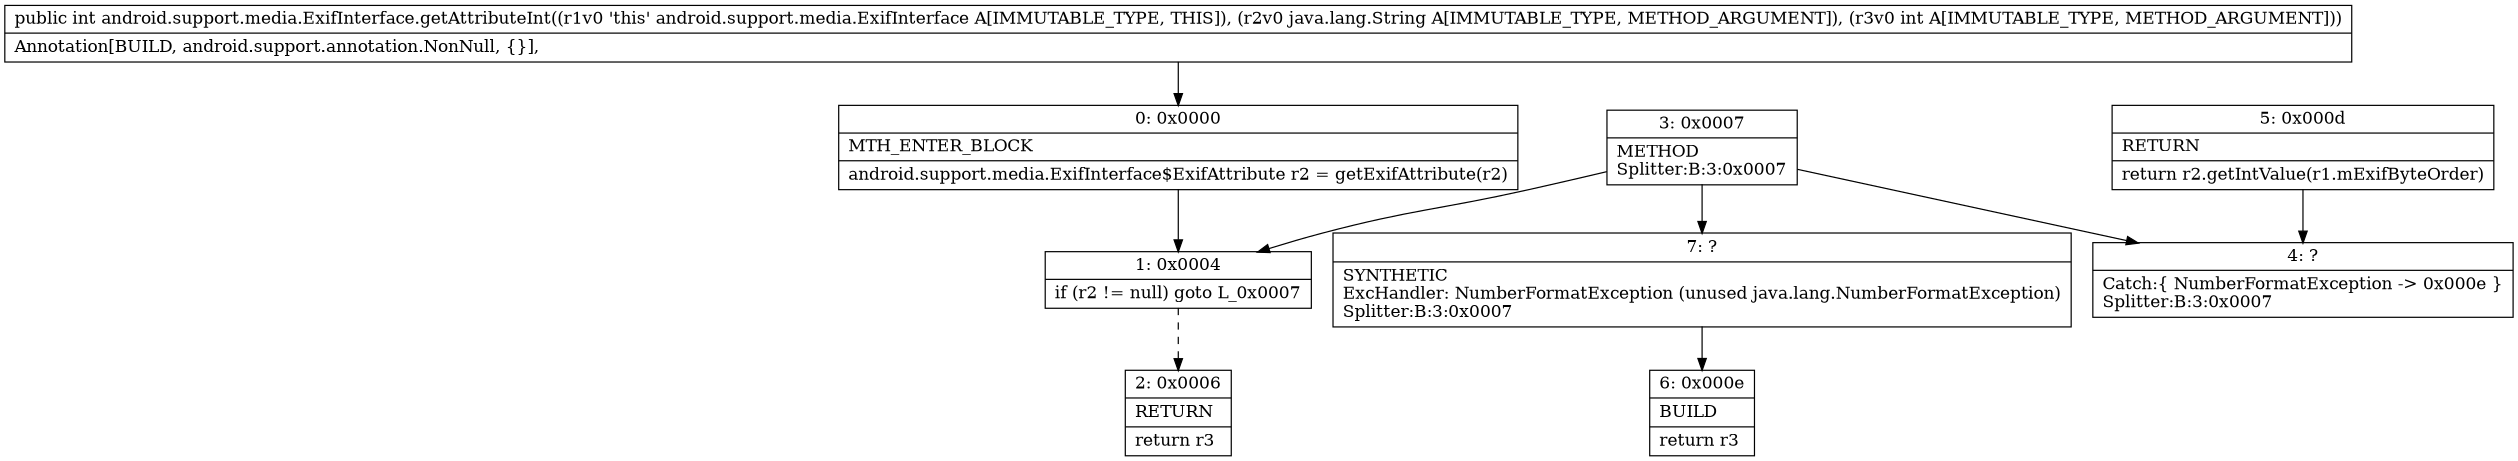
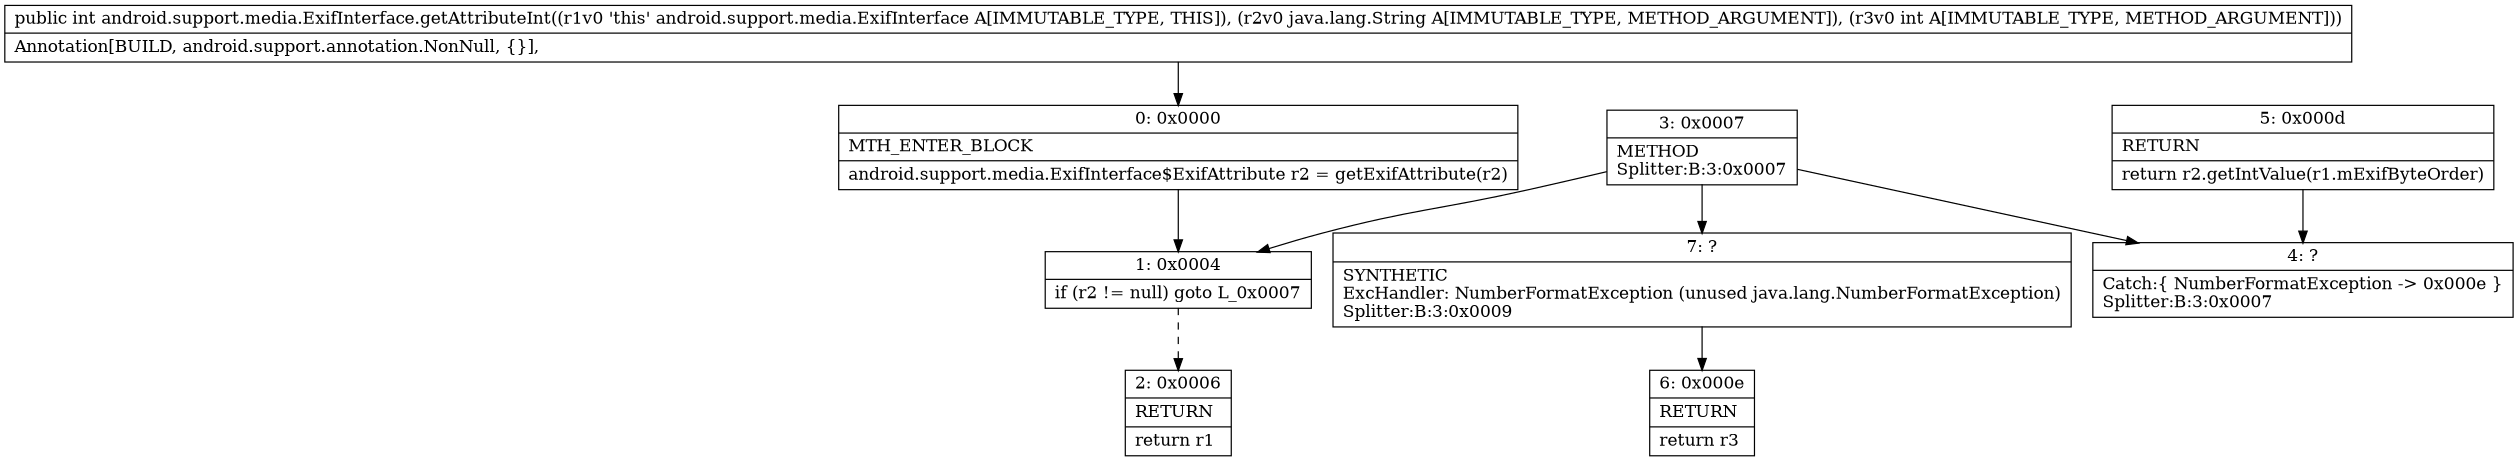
node "7: ?": text "Splitter:B:3:0x0007" -> "Splitter:B:3:0x0009"
node "6: 0x000e": text "BUILD" -> "RETURN"
node "2: 0x0006": text "return r3" -> "return r1"
